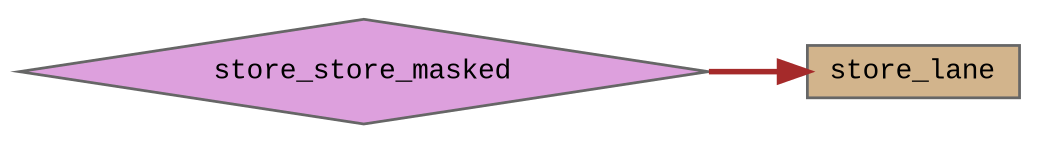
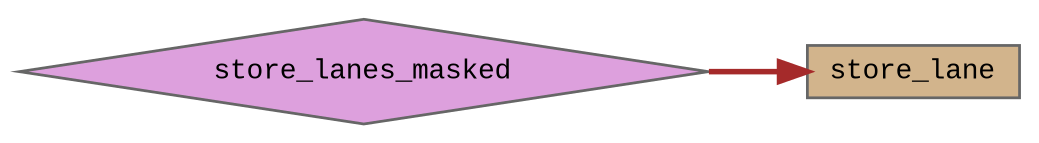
node "store_store_masked": label "store_store_masked" -> "store_lanes_masked"
